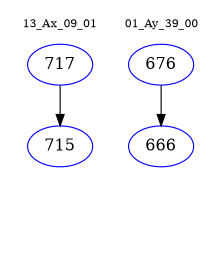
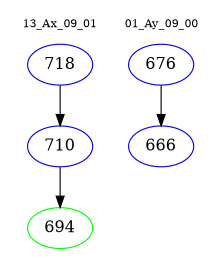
cluster "01_Ay_39_00": label "01_Ay_39_00" -> "01_Ay_09_00"
node "717": label "717" -> "718"
node "715": label "715" -> "710"
node "694": added
